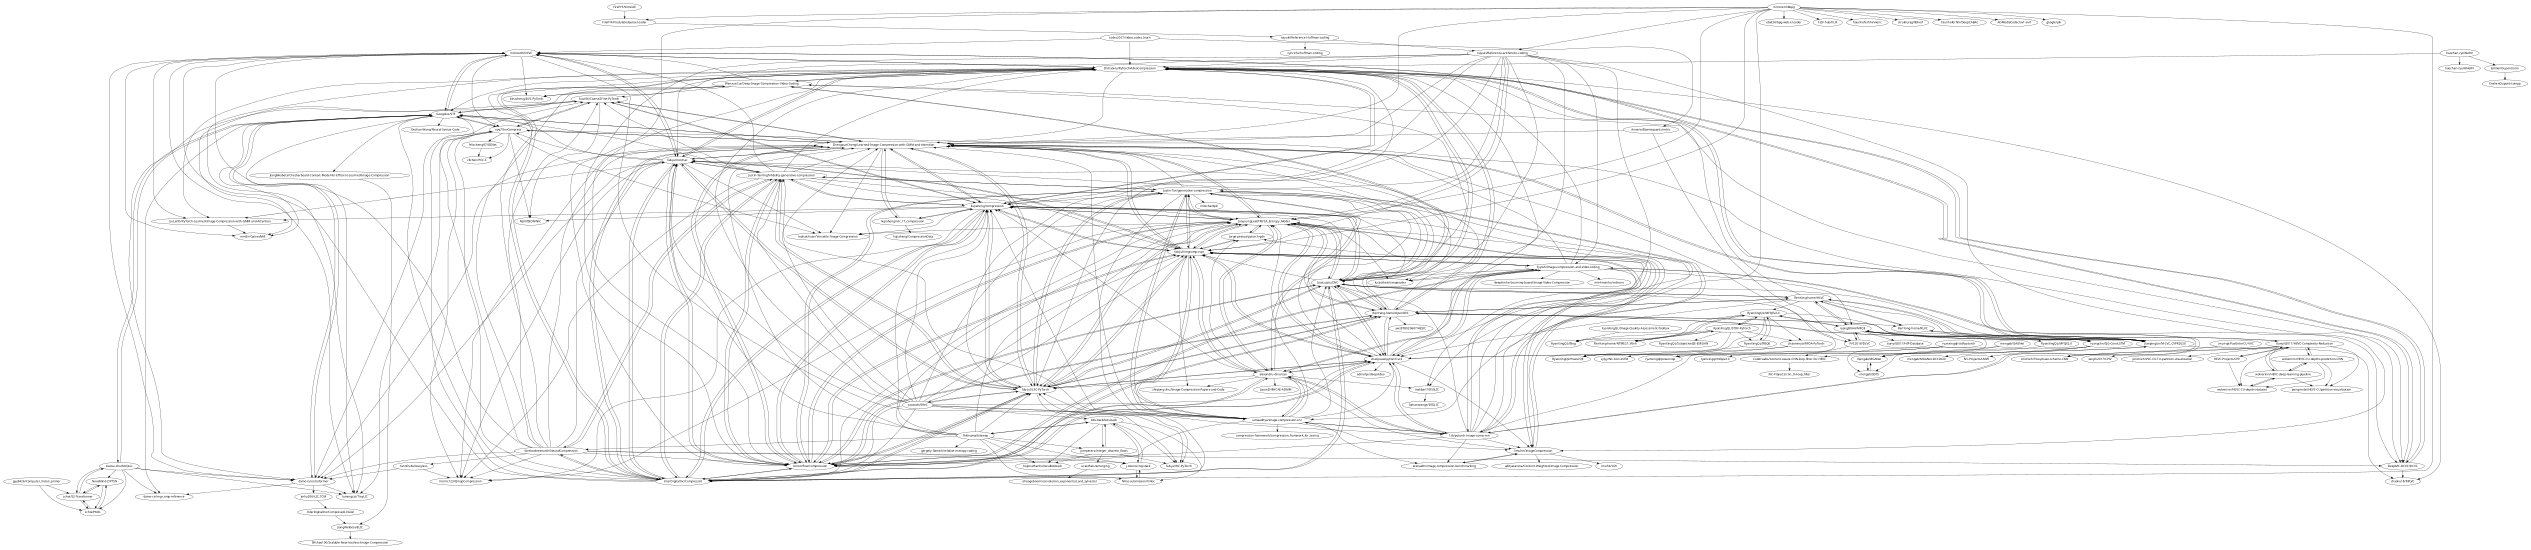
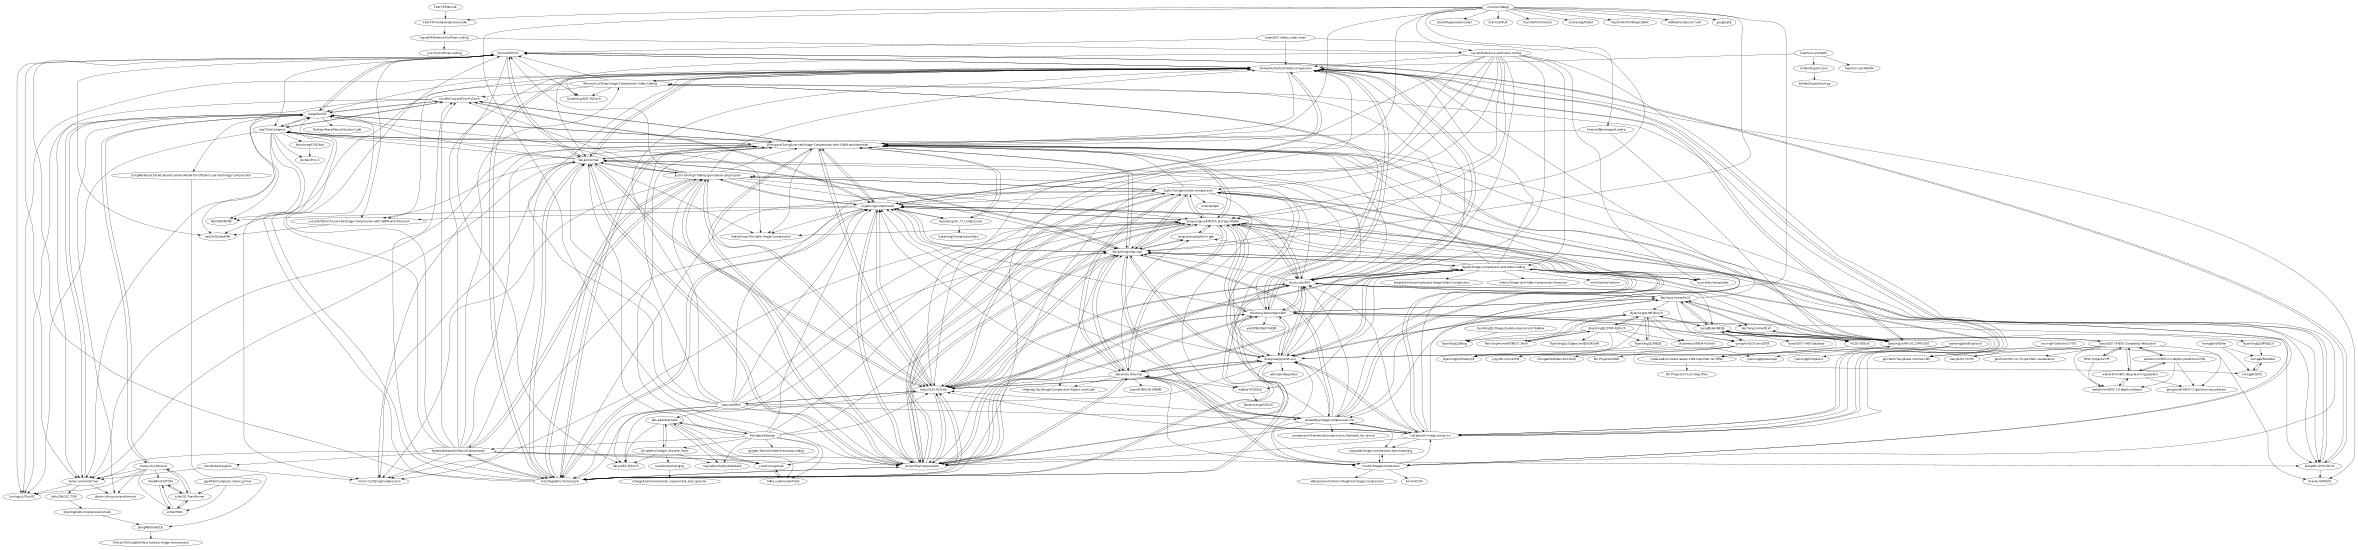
node "mdcnn/Image-and-Video-Compression-Resource": added
edge "chaoyuaw/pytorch-vcii" -> "RenYang-home/HLVC": added
edge "1zb/pytorch-image-comp-rnn" -> "limuhit/ImageCompression": reversed
